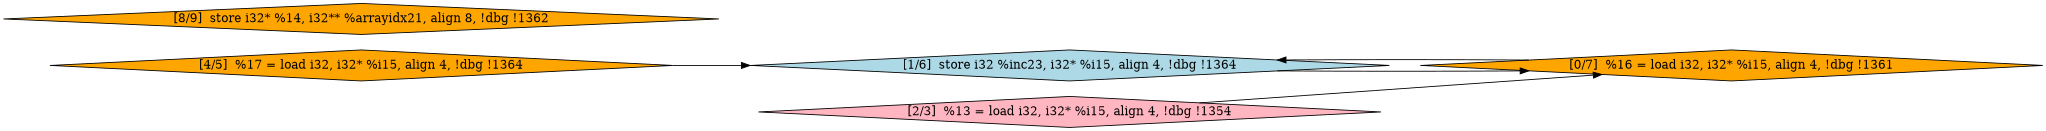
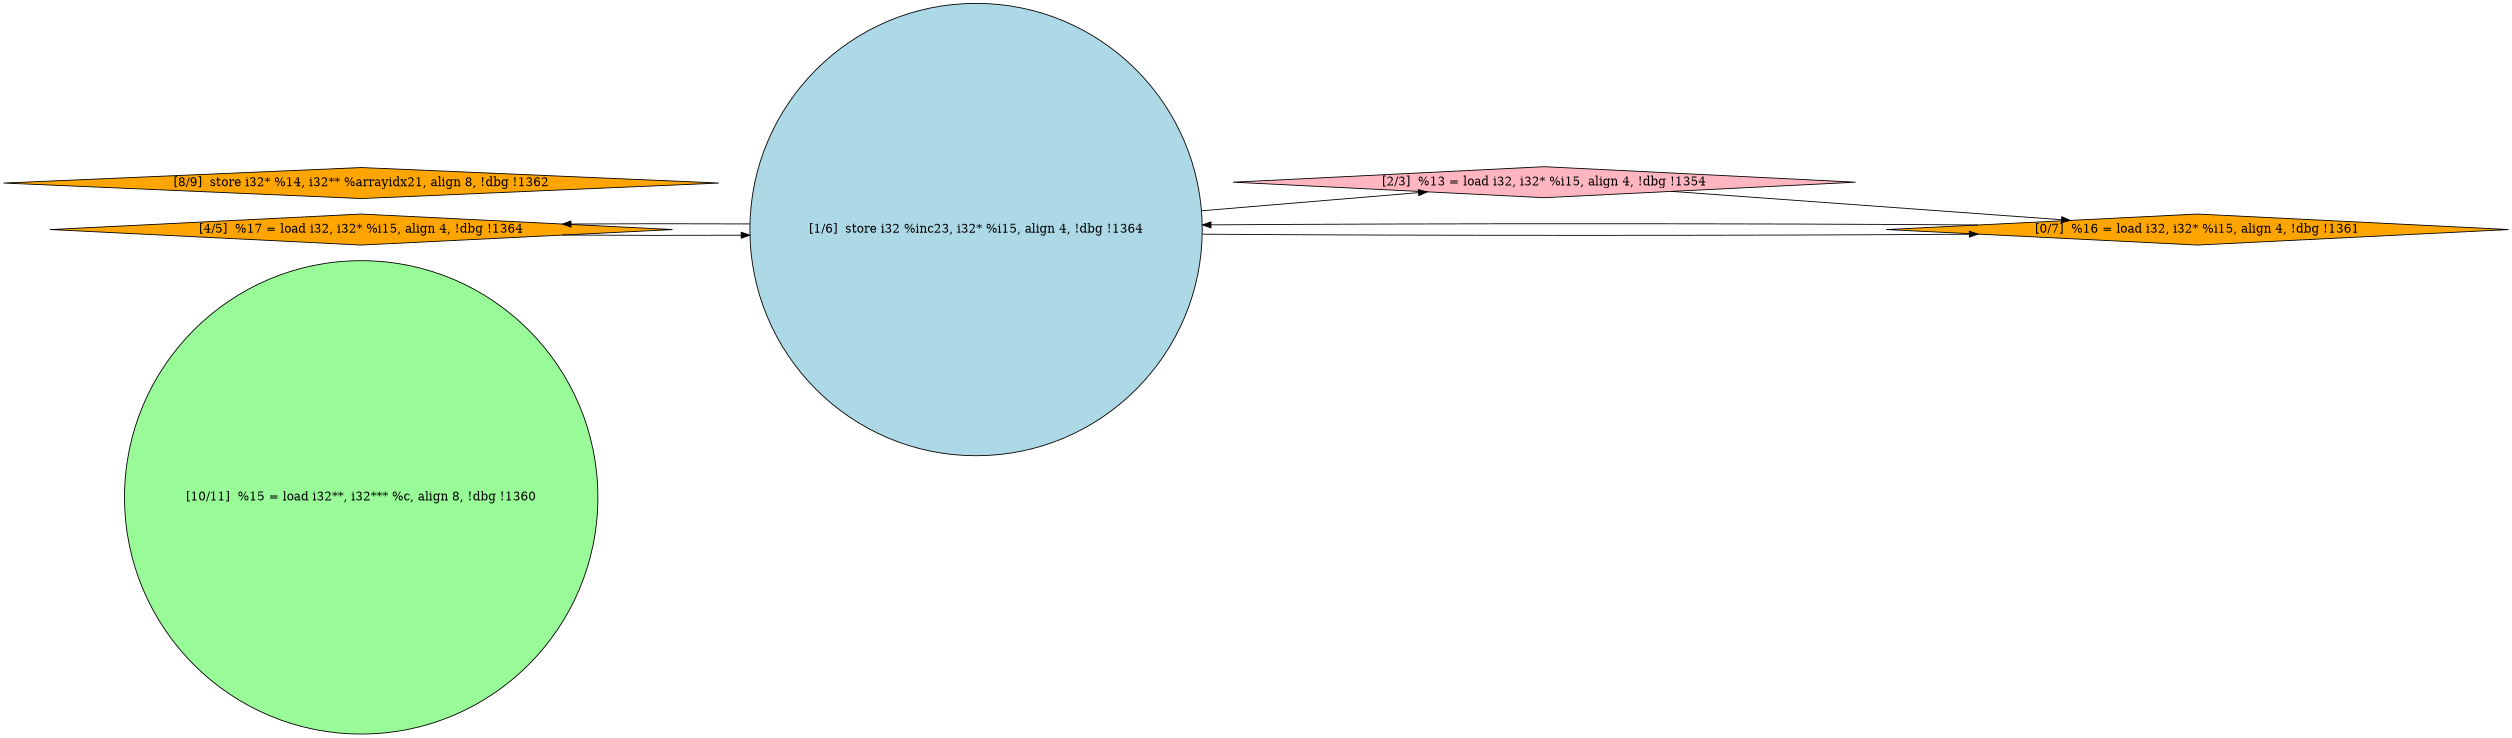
node "[1/6]  store i32 %inc23, i32* %i15, align 4, !dbg !1364": shape diamond -> circle
edge "[1/6]  store i32 %inc23, i32* %i15, align 4, !dbg !1364" -> "[2/3]  %13 = load i32, i32* %i15, align 4, !dbg !1354": added
edge "[1/6]  store i32 %inc23, i32* %i15, align 4, !dbg !1364" -> "[4/5]  %17 = load i32, i32* %i15, align 4, !dbg !1364": added
node "[10/11]  %15 = load i32**, i32*** %c, align 8, !dbg !1360": added
